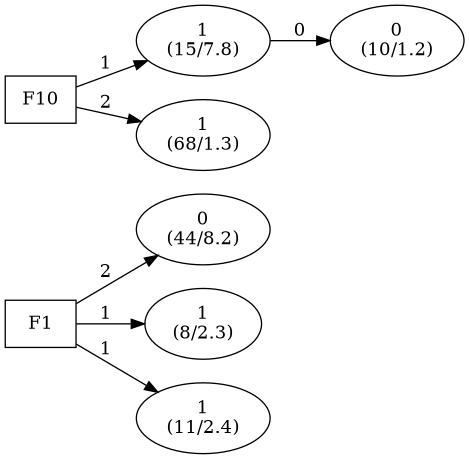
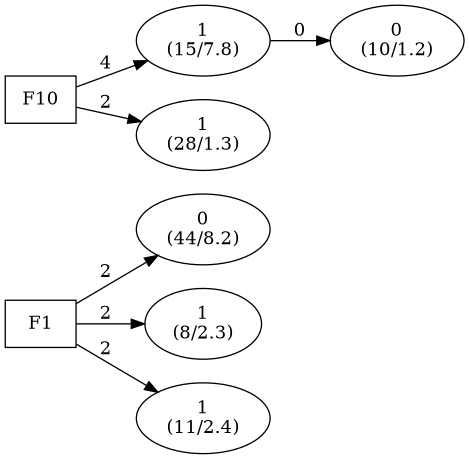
edge "F10" -> "1 (15/7.8)": label "1" -> "4"
node "1 (68/1.3)": label "1 (68/1.3)" -> "1 (28/1.3)"
edge "F1" -> "1 (8/2.3)": label "1" -> "2"
edge "F1" -> "1 (11/2.4)": label "1" -> "2"
